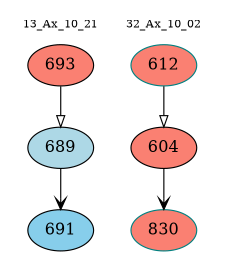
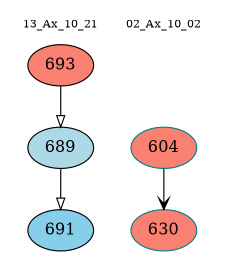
cluster "32_Ax_10_02": label "32_Ax_10_02" -> "02_Ax_10_02"
node "612": removed
node "604": color black -> teal
edge "689" -> "691": arrowhead vee -> onormal
node "830": label "830" -> "630"
